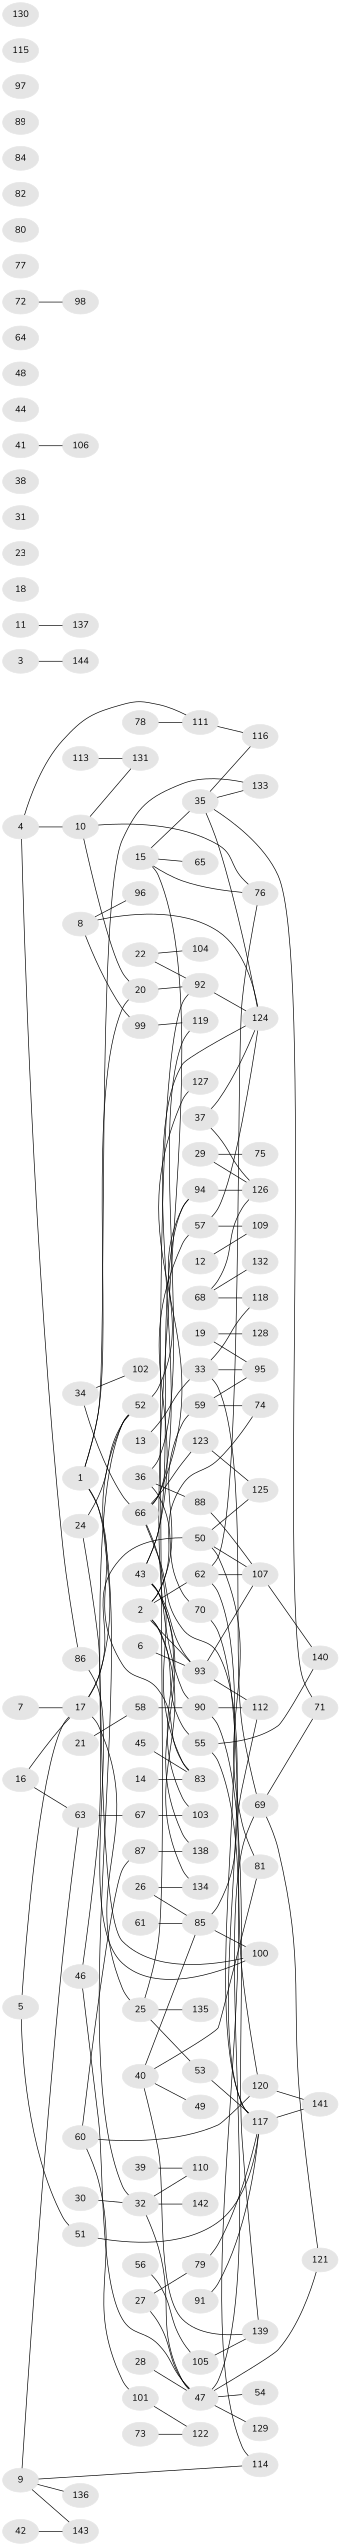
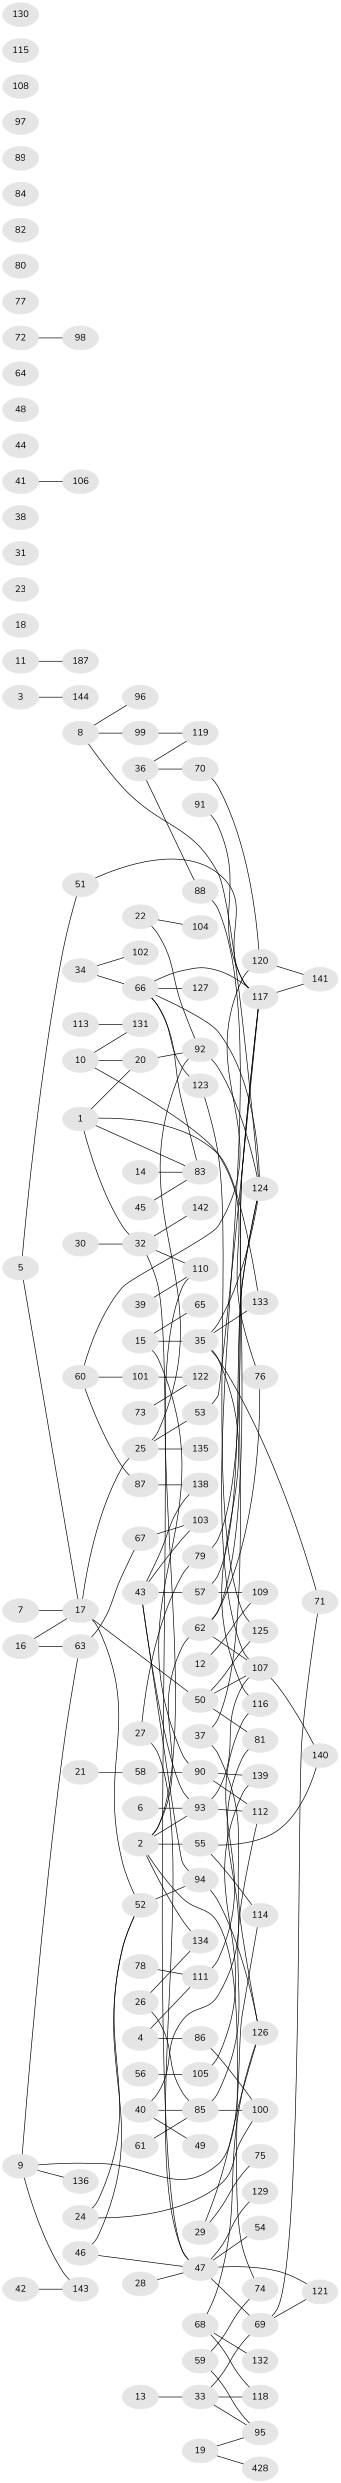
node "108": added
node "137": label "137" -> "187"
edge "4" -- "10": removed
edge "15" -- "76": removed
node "128": label "128" -> "428"
edge "59" -- "2": now "110" -- "2"
edge "40" -- "139": removed
